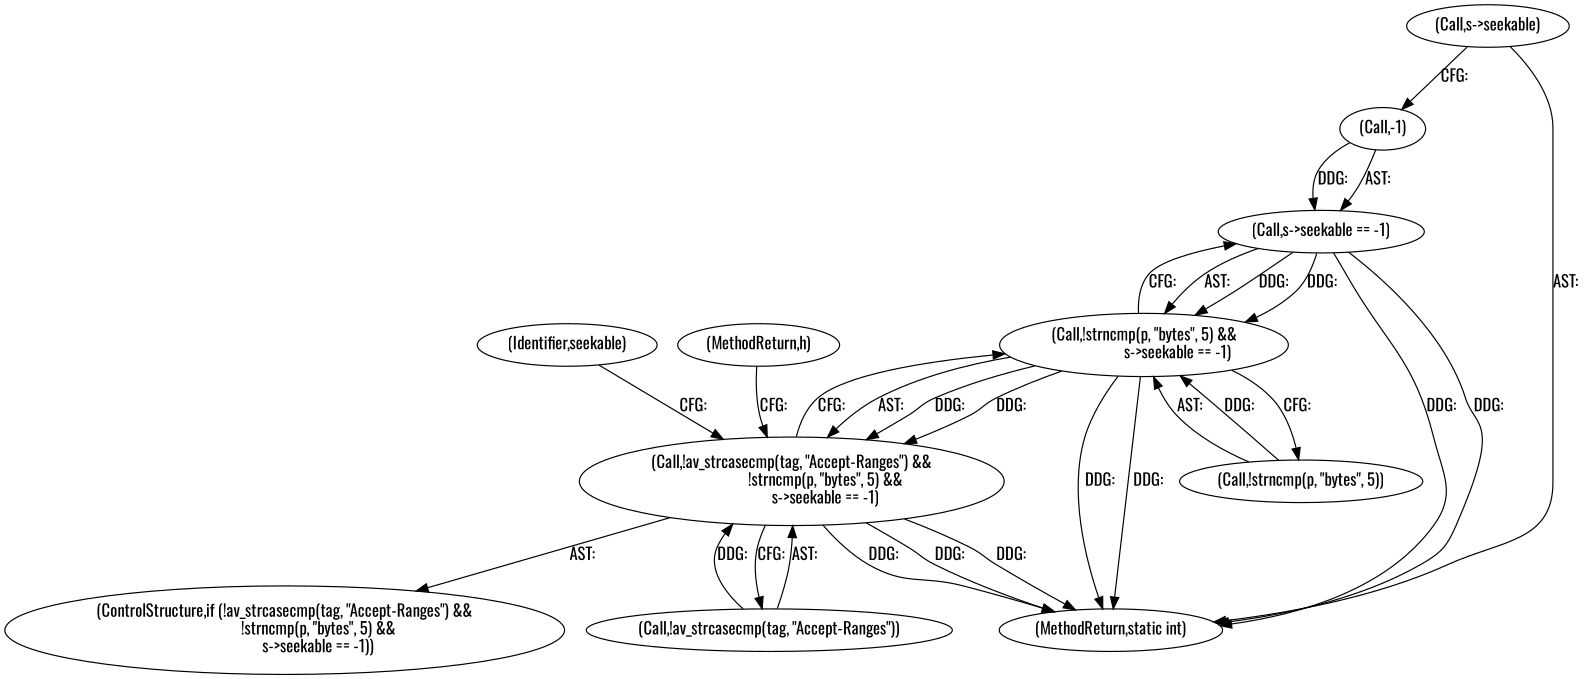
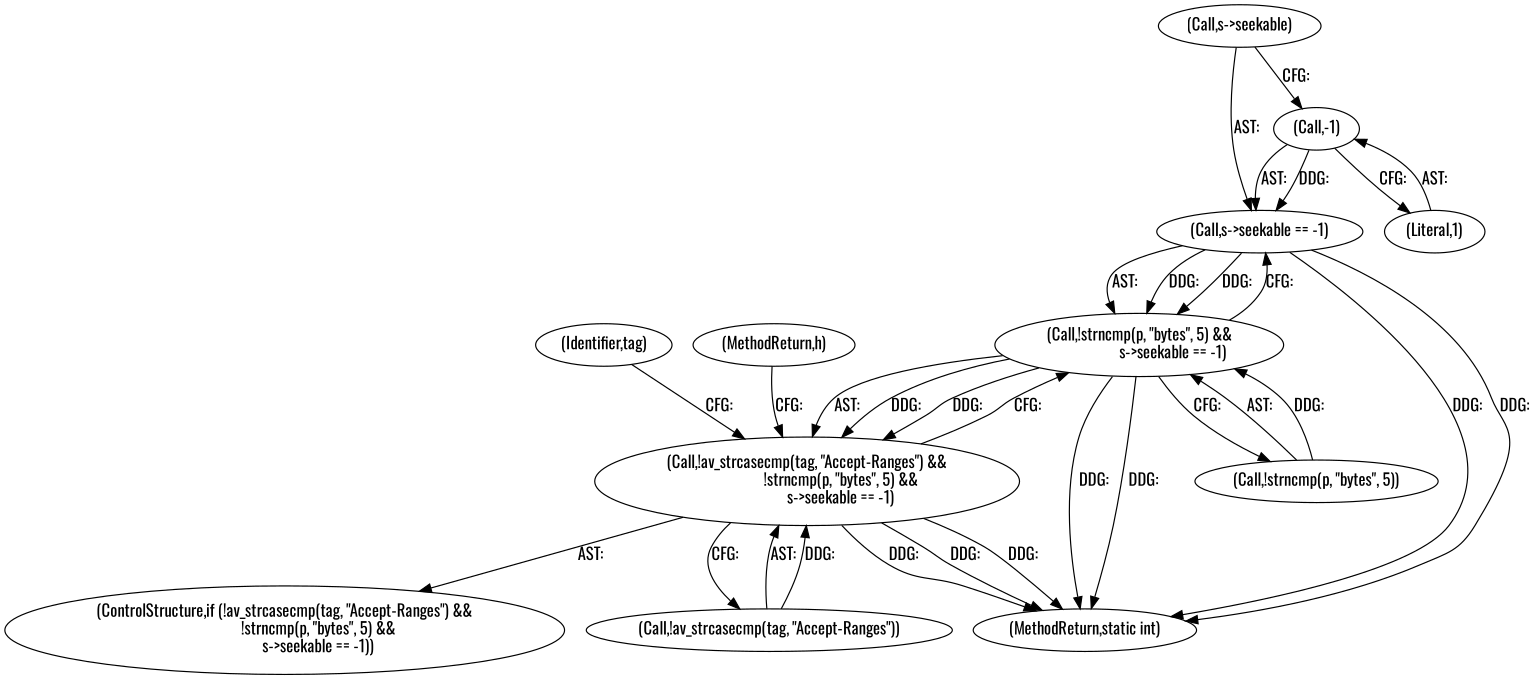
node "(Literal,1)": added
node "(Identifier,seekable)": label "(Identifier,seekable)" -> "(Identifier,tag)"
edge "(Call,s->seekable)" -> "(MethodReturn,static int)": now "(Call,s->seekable)" -> "(Call,s->seekable == -1)"
